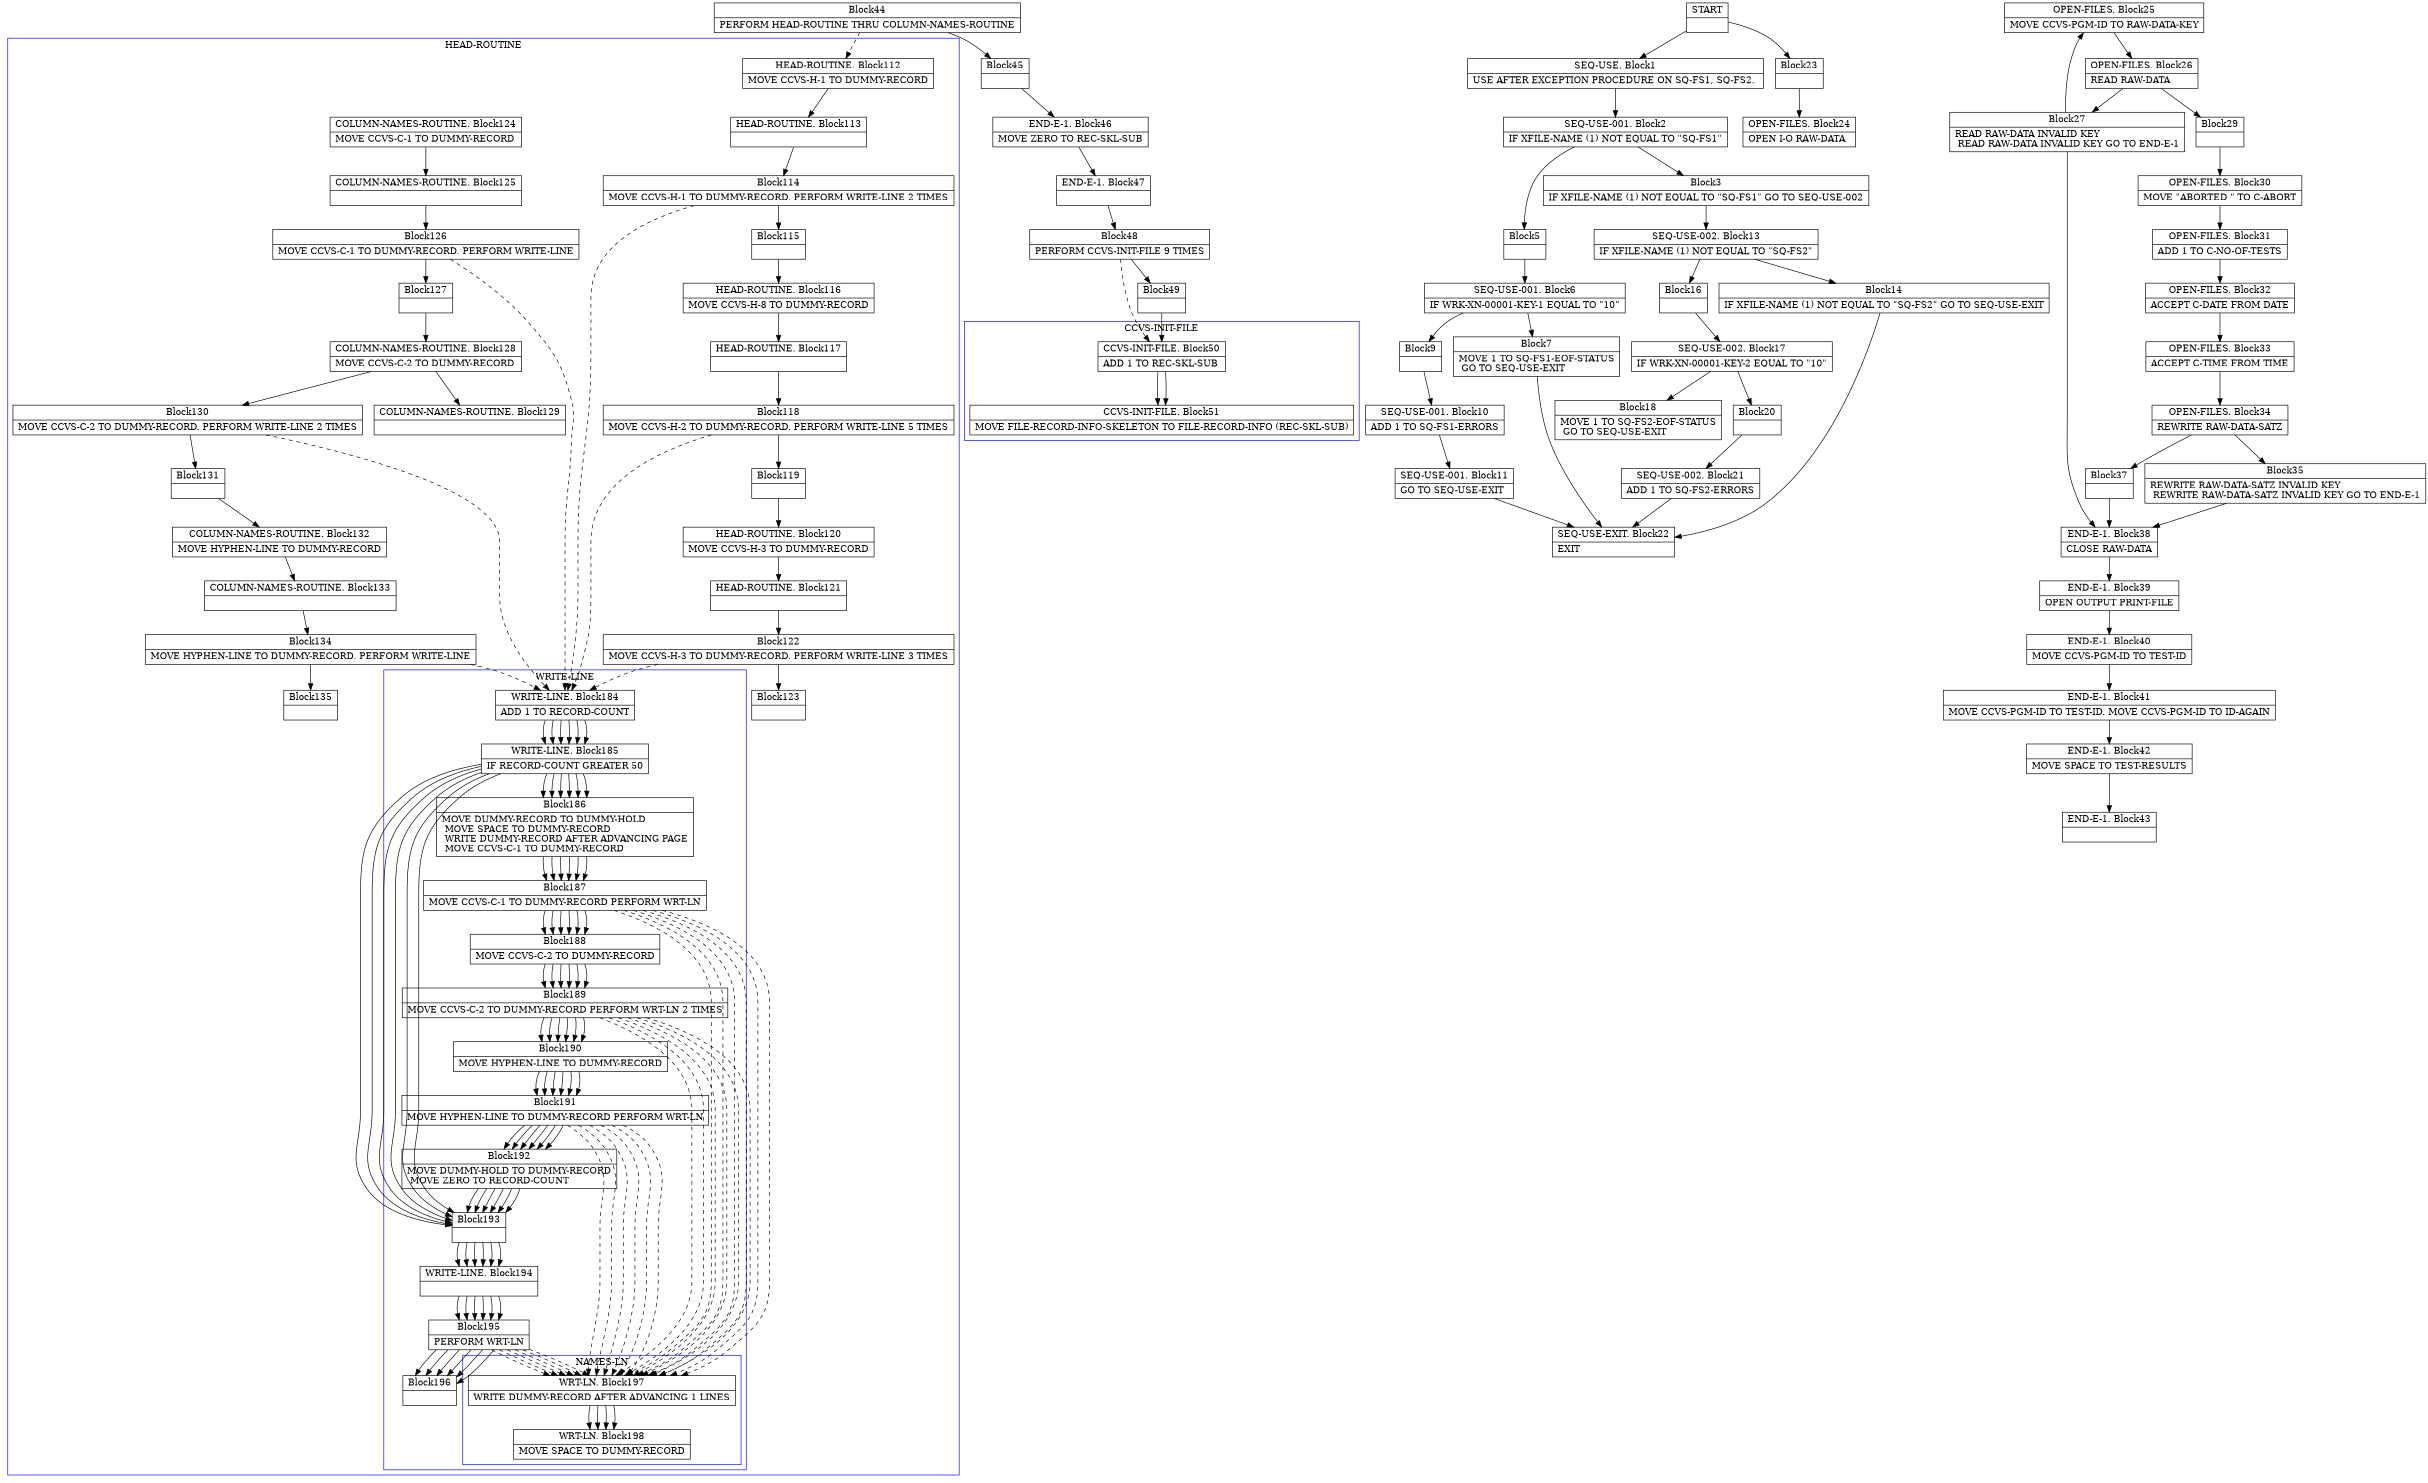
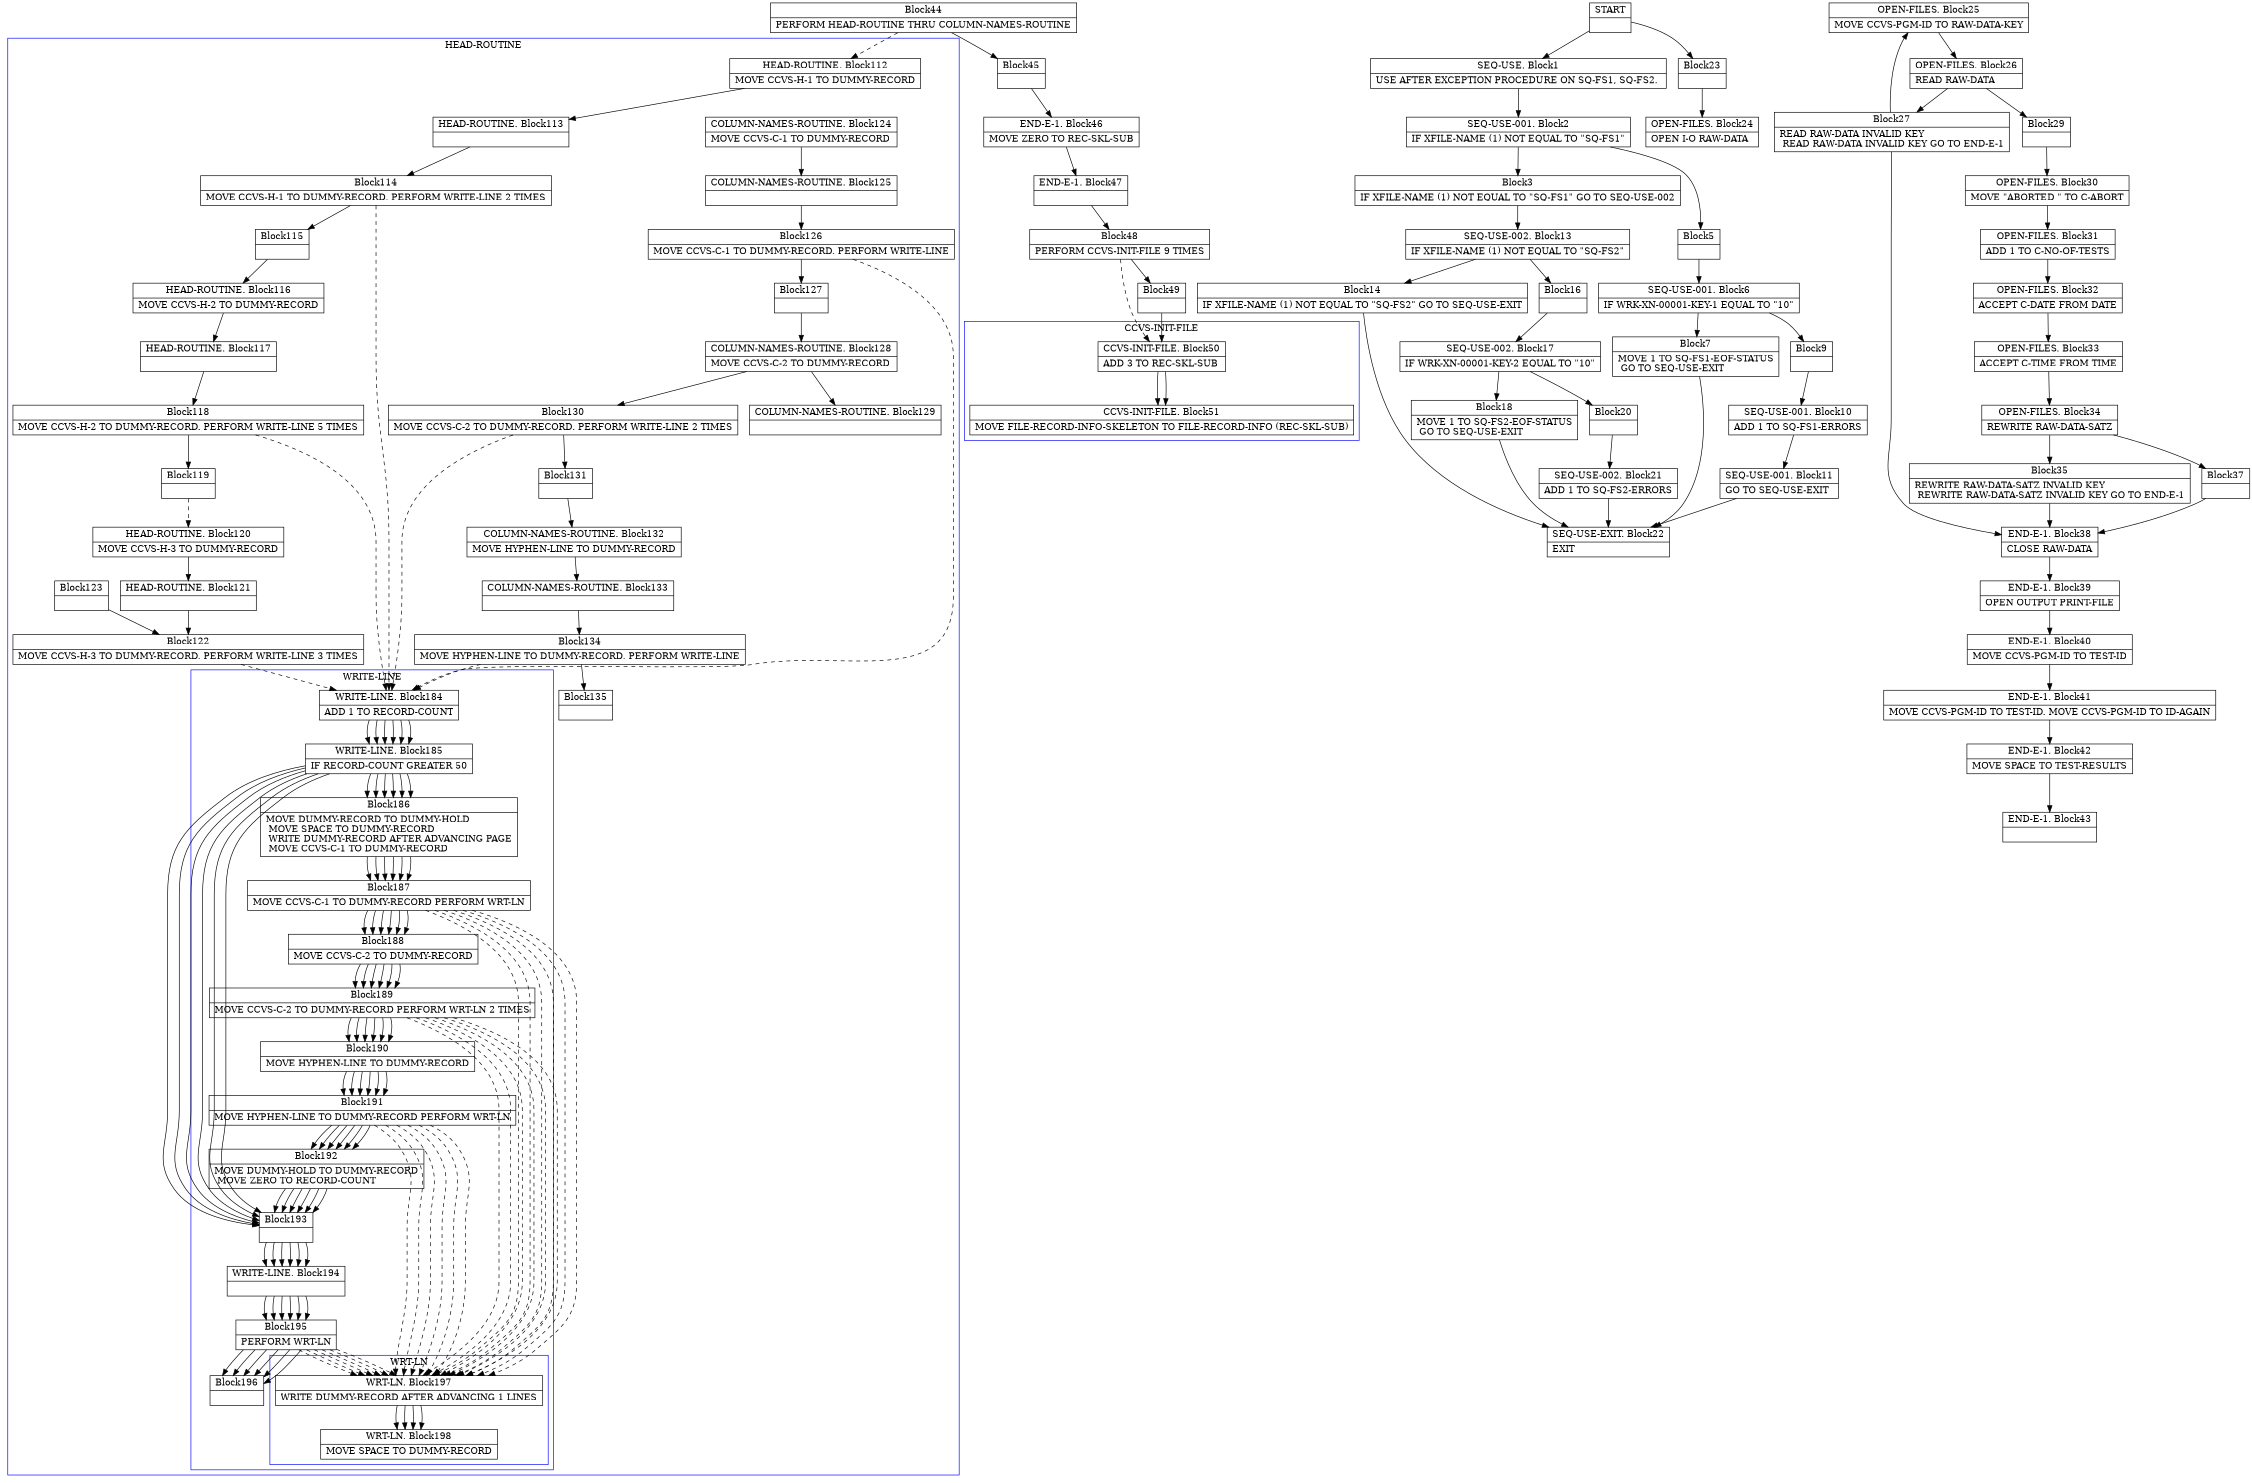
node "HEAD-ROUTINE. Block116": text "MOVE CCVS-H-8 TO DUMMY-RECORD" -> "MOVE CCVS-H-2 TO DUMMY-RECORD"
node "CCVS-INIT-FILE. Block50": text "ADD 1 TO REC-SKL-SUB" -> "ADD 3 TO REC-SKL-SUB"
edge "Block18" -> "SEQ-USE-EXIT. Block22": added
edge "Block119" -> "HEAD-ROUTINE. Block120": style solid -> dashed
edge "Block122" -> "Block123": reversed
cluster "NAMES-LN": label "NAMES-LN" -> "WRT-LN"
